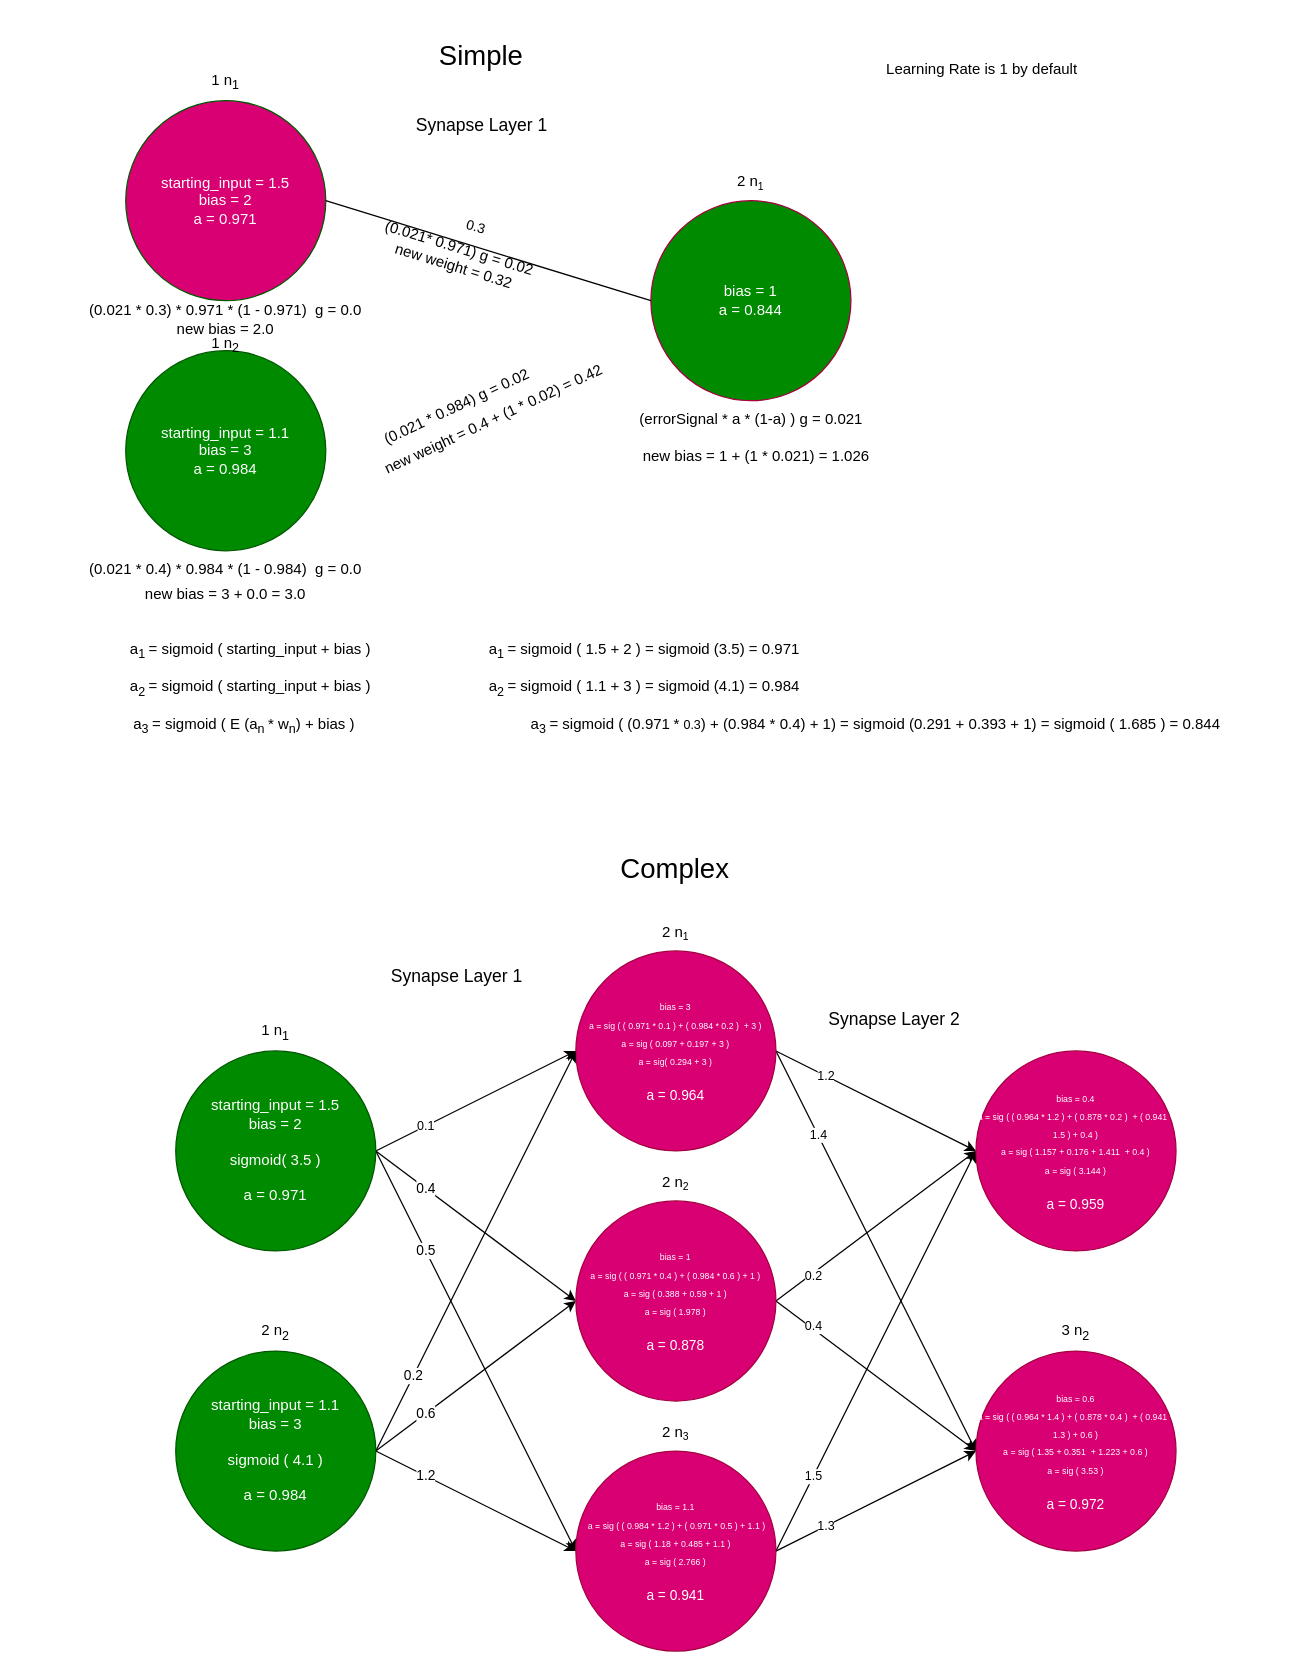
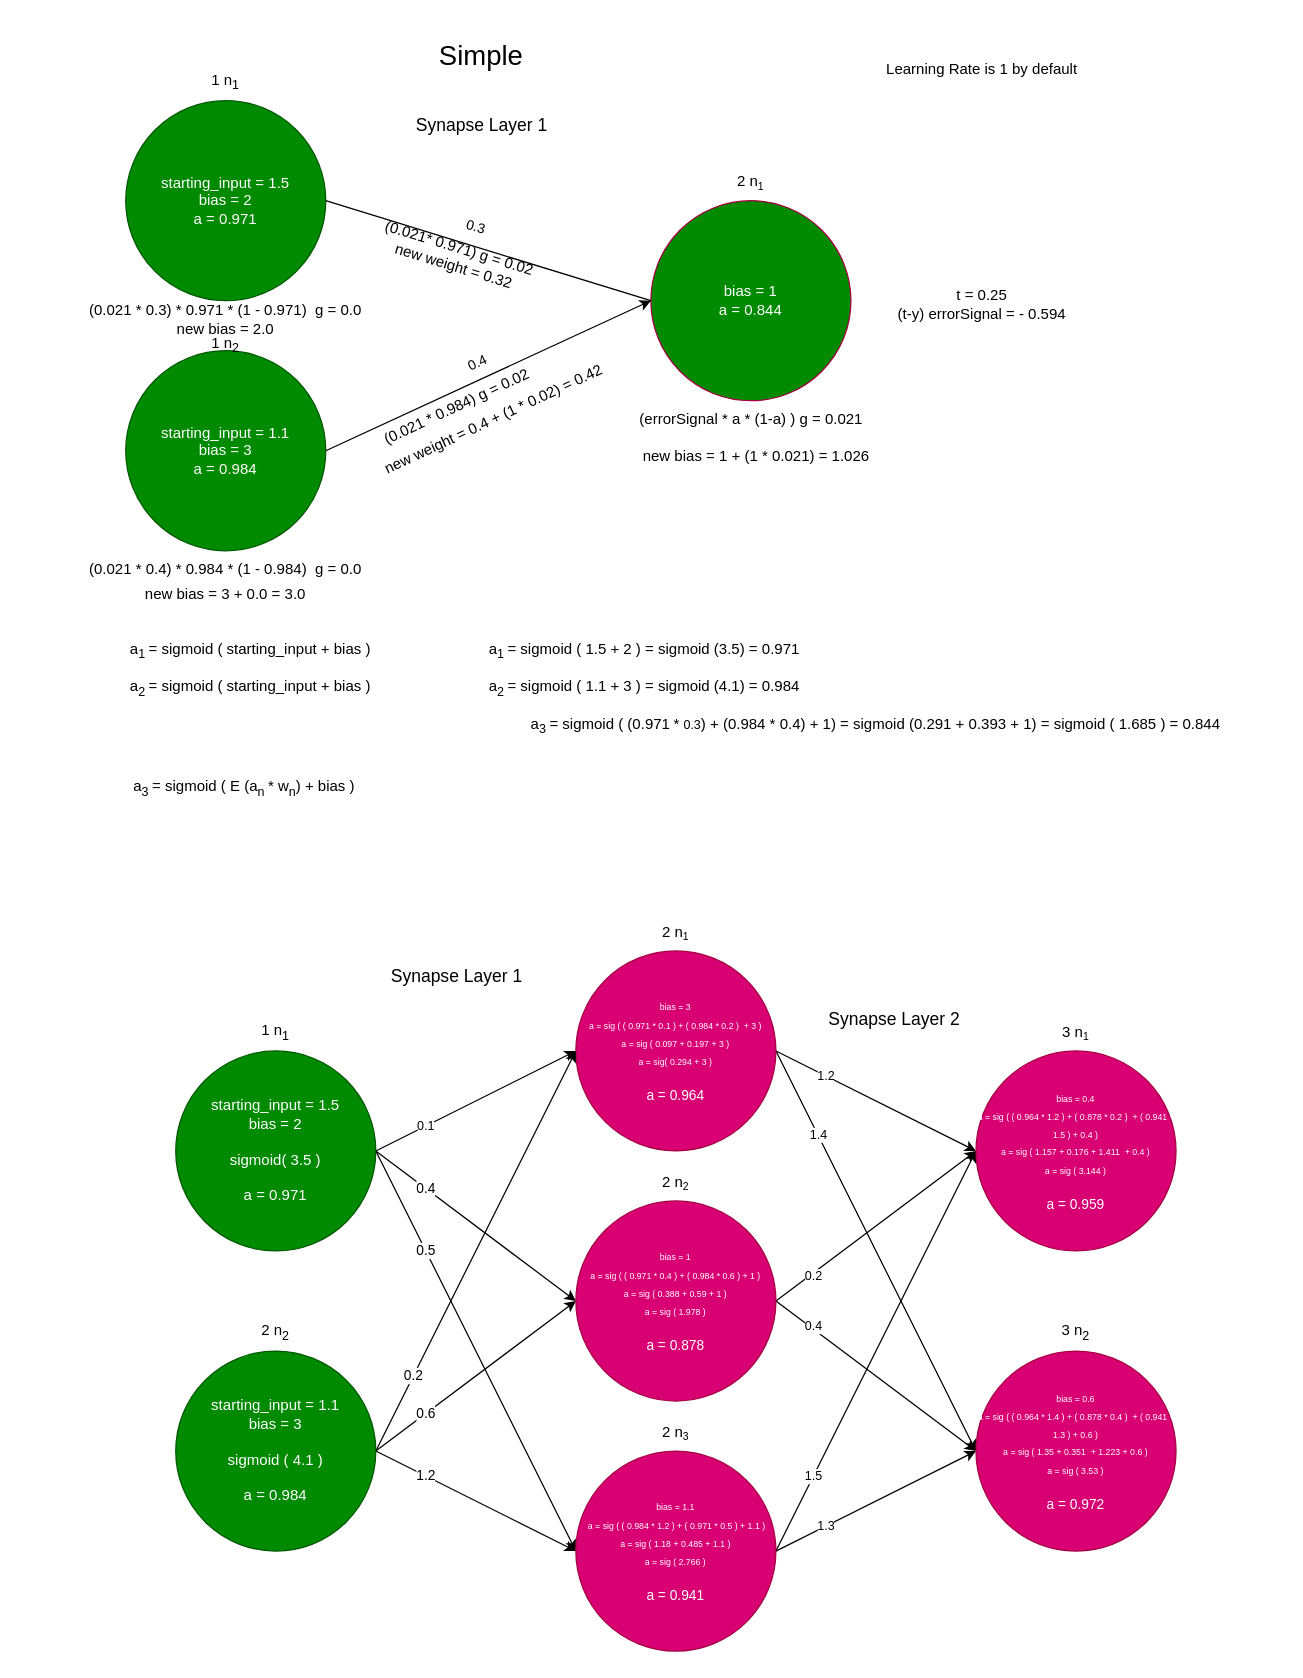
node "starting_input = 1.5 bias = 2 a = 0.971": fillcolor #d80073 -> #008a00
node "t = 0.25 (t-y) errorSignal = - 0.594": added
edge "starting_input = 1.1 bias = 3 a = 0.984" -> "bias = 1 a = 0.844": added, label "0.4"
node "a3 = sigmoid ( E (an * wn) + bias )": moved (244, 726) -> (244, 788)
node "Complex": removed
node "3 n1": added
